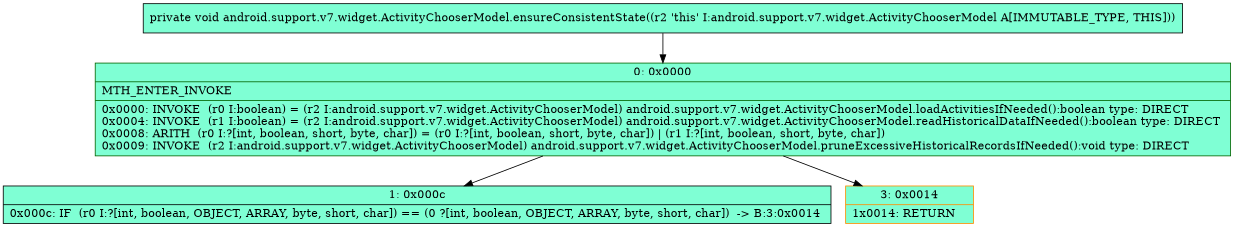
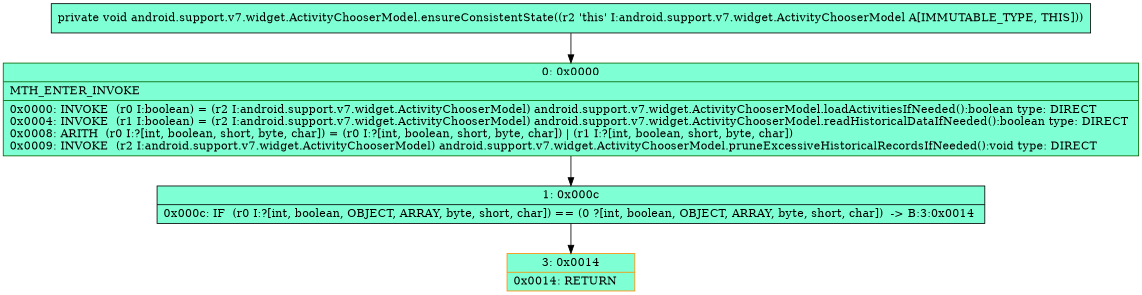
edge "0: 0x0000" -> "3: 0x0014": now "1: 0x000c" -> "3: 0x0014"
node "3: 0x0014": text "1x0014: RETURN" -> "0x0014: RETURN"
